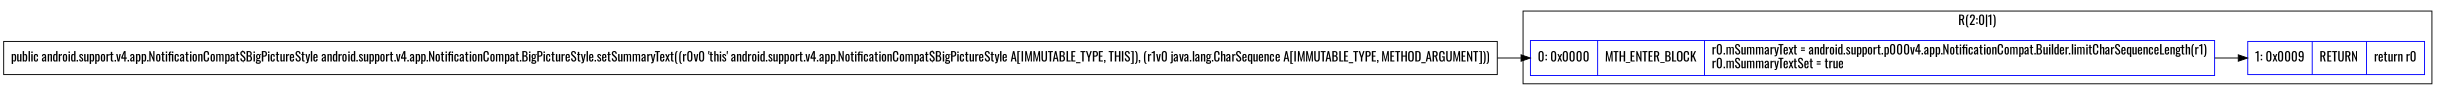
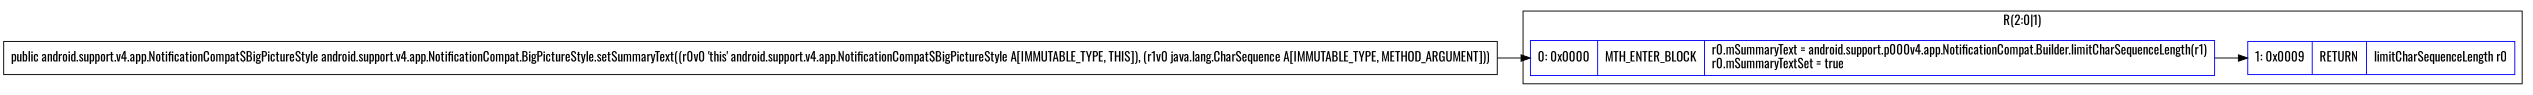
node "1: 0x0009": text "return r0" -> "limitCharSequenceLength r0"
